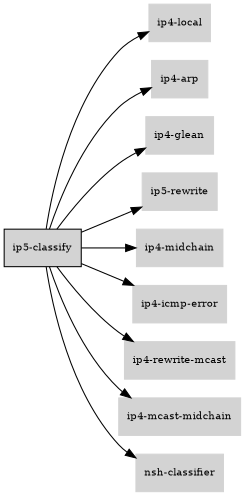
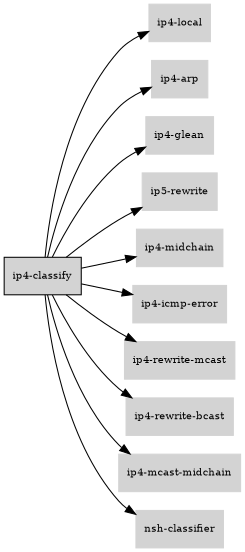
node "ip5-classify": label "ip5-classify" -> "ip4-classify"
node "ip4-rewrite-bcast": added
